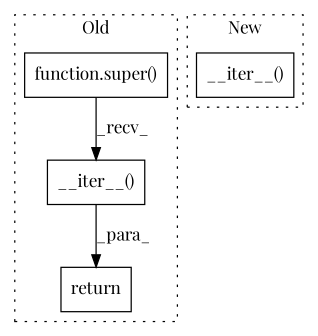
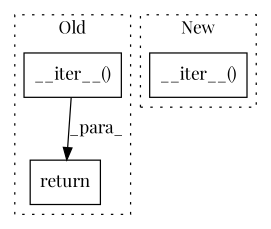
node "function.super()": removed
